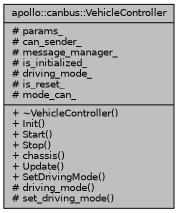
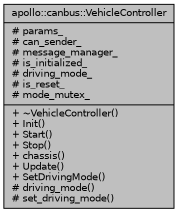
node "apollo::canbus::VehicleController": text "# mode_can_" -> "# mode_mutex_"
